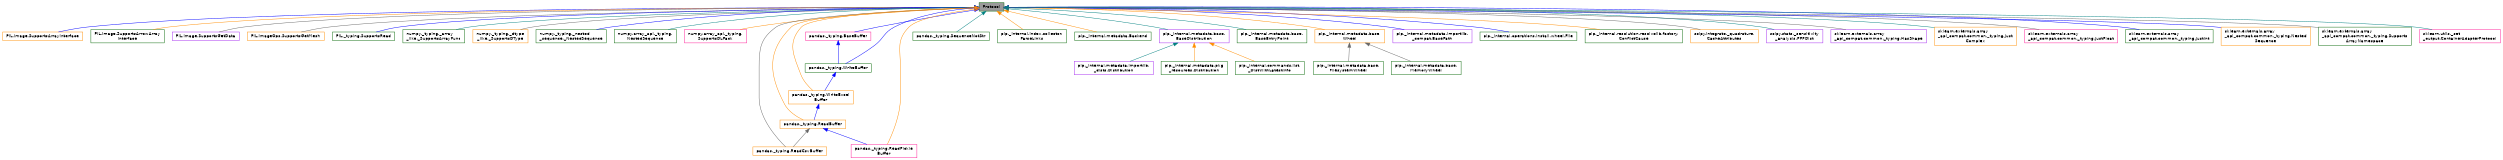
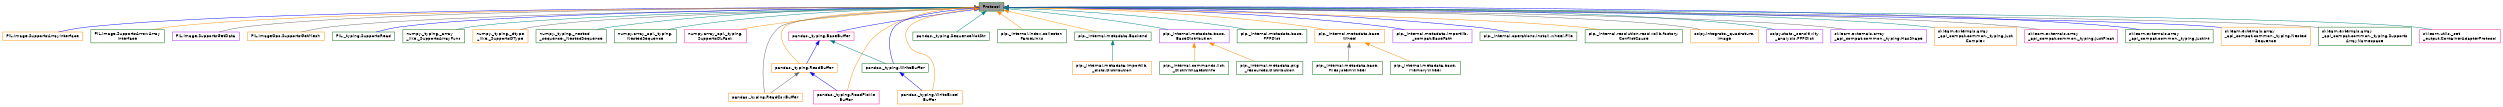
edge "numpy._typing._nested _sequence._NestedSequence" -> "Protocol": color blue -> teal
node "pip._internal.metadata.base. BaseEntryPoint": label "pip._internal.metadata.base. BaseEntryPoint" -> "pip._internal.metadata.base. PPFDist"
node "scipy.integrate._quadrature. CacheAttributes": label "scipy.integrate._quadrature. CacheAttributes" -> "scipy.integrate._quadrature. Image"
edge "pip._internal.metadata.importlib. _dists.Distribution" -> "pip._internal.metadata.base. BaseDistribution": now "pip._internal.metadata.importlib. _dists.Distribution" -> "pip._internal.metadata.Backend"
edge "pip._internal.metadata.base. MemoryWheel" -> "pip._internal.metadata.base. Wheel": color gray40 -> darkorange
edge "pandas._typing.WriteBuffer" -> "pandas._typing.BaseBuffer": color blue -> teal
node "pip._internal.metadata.importlib. _dists.Distribution": color purple -> darkorange
edge "pandas._typing.ReadBuffer" -> "pandas._typing.WriteExcel Buffer": now "pandas._typing.ReadBuffer" -> "pandas._typing.BaseBuffer"
